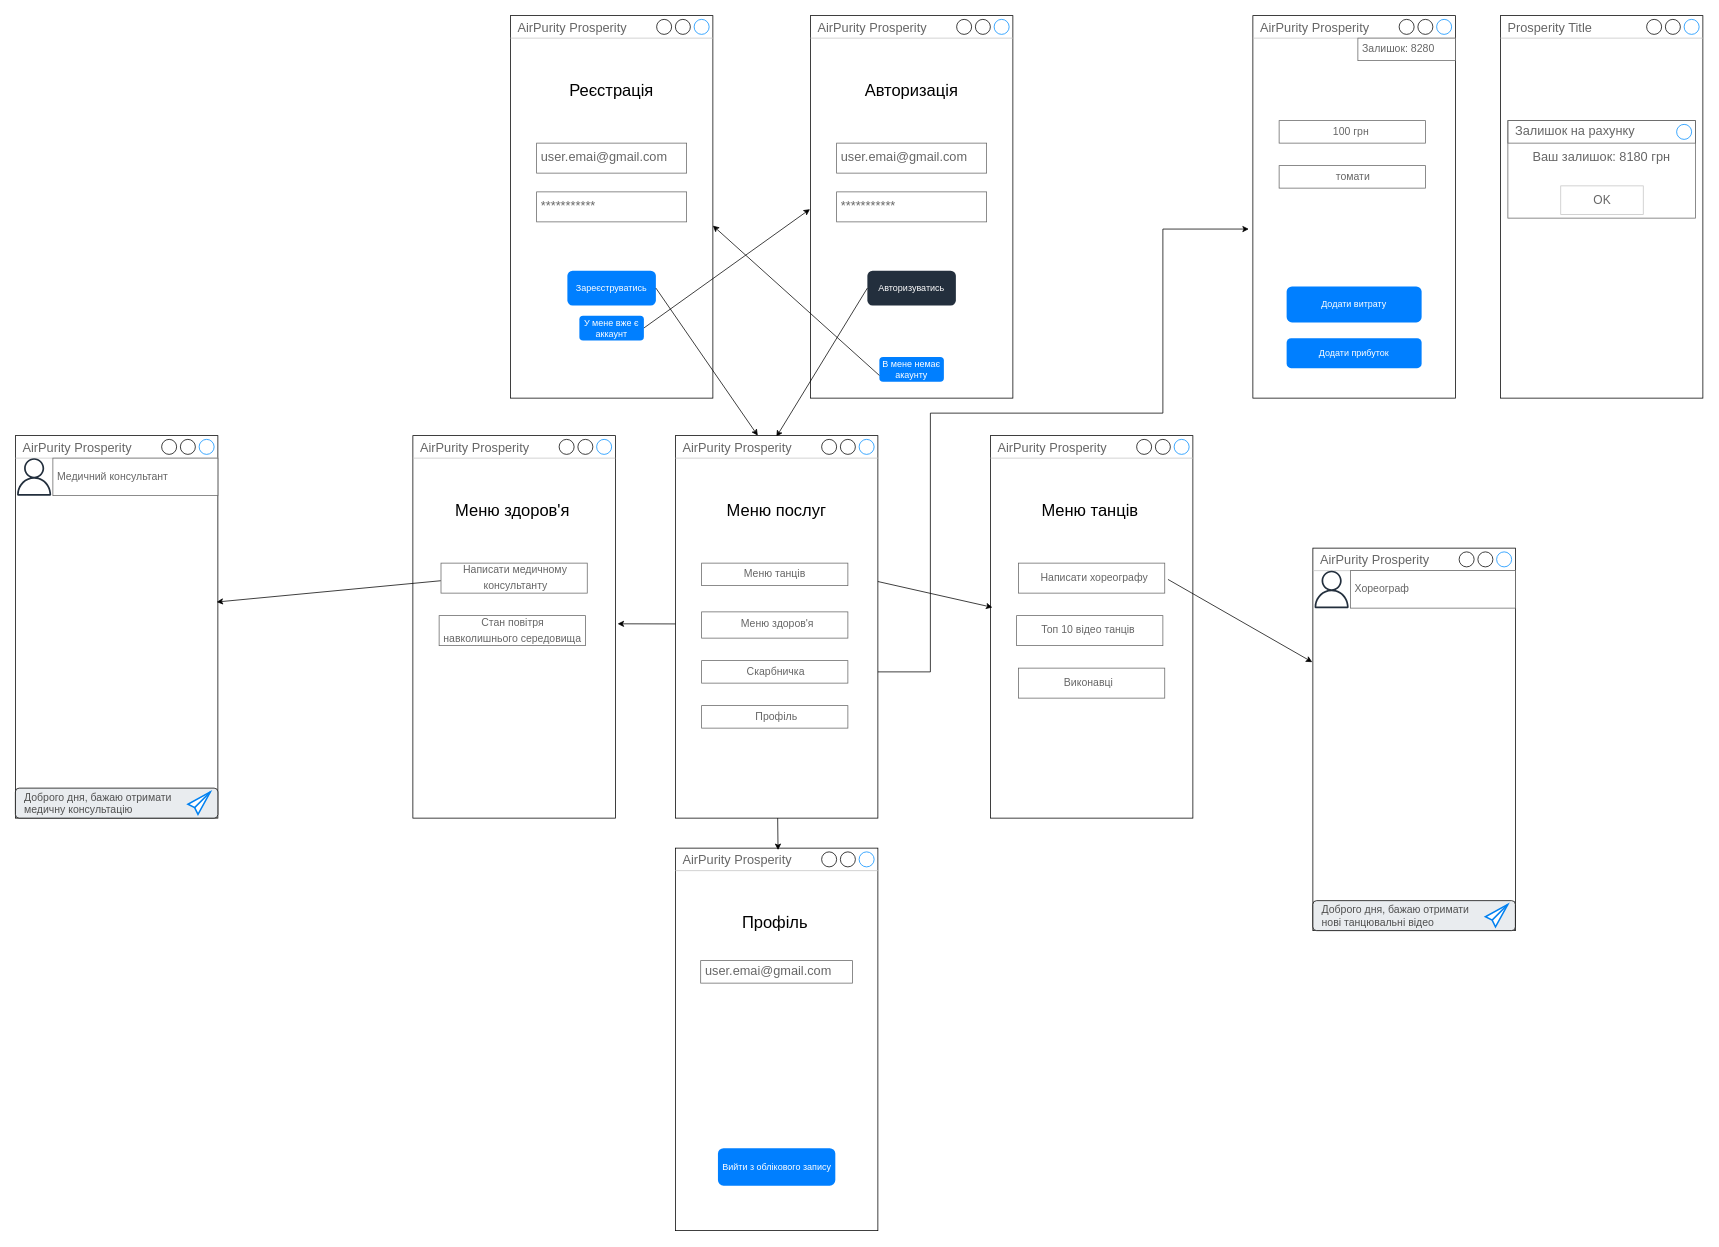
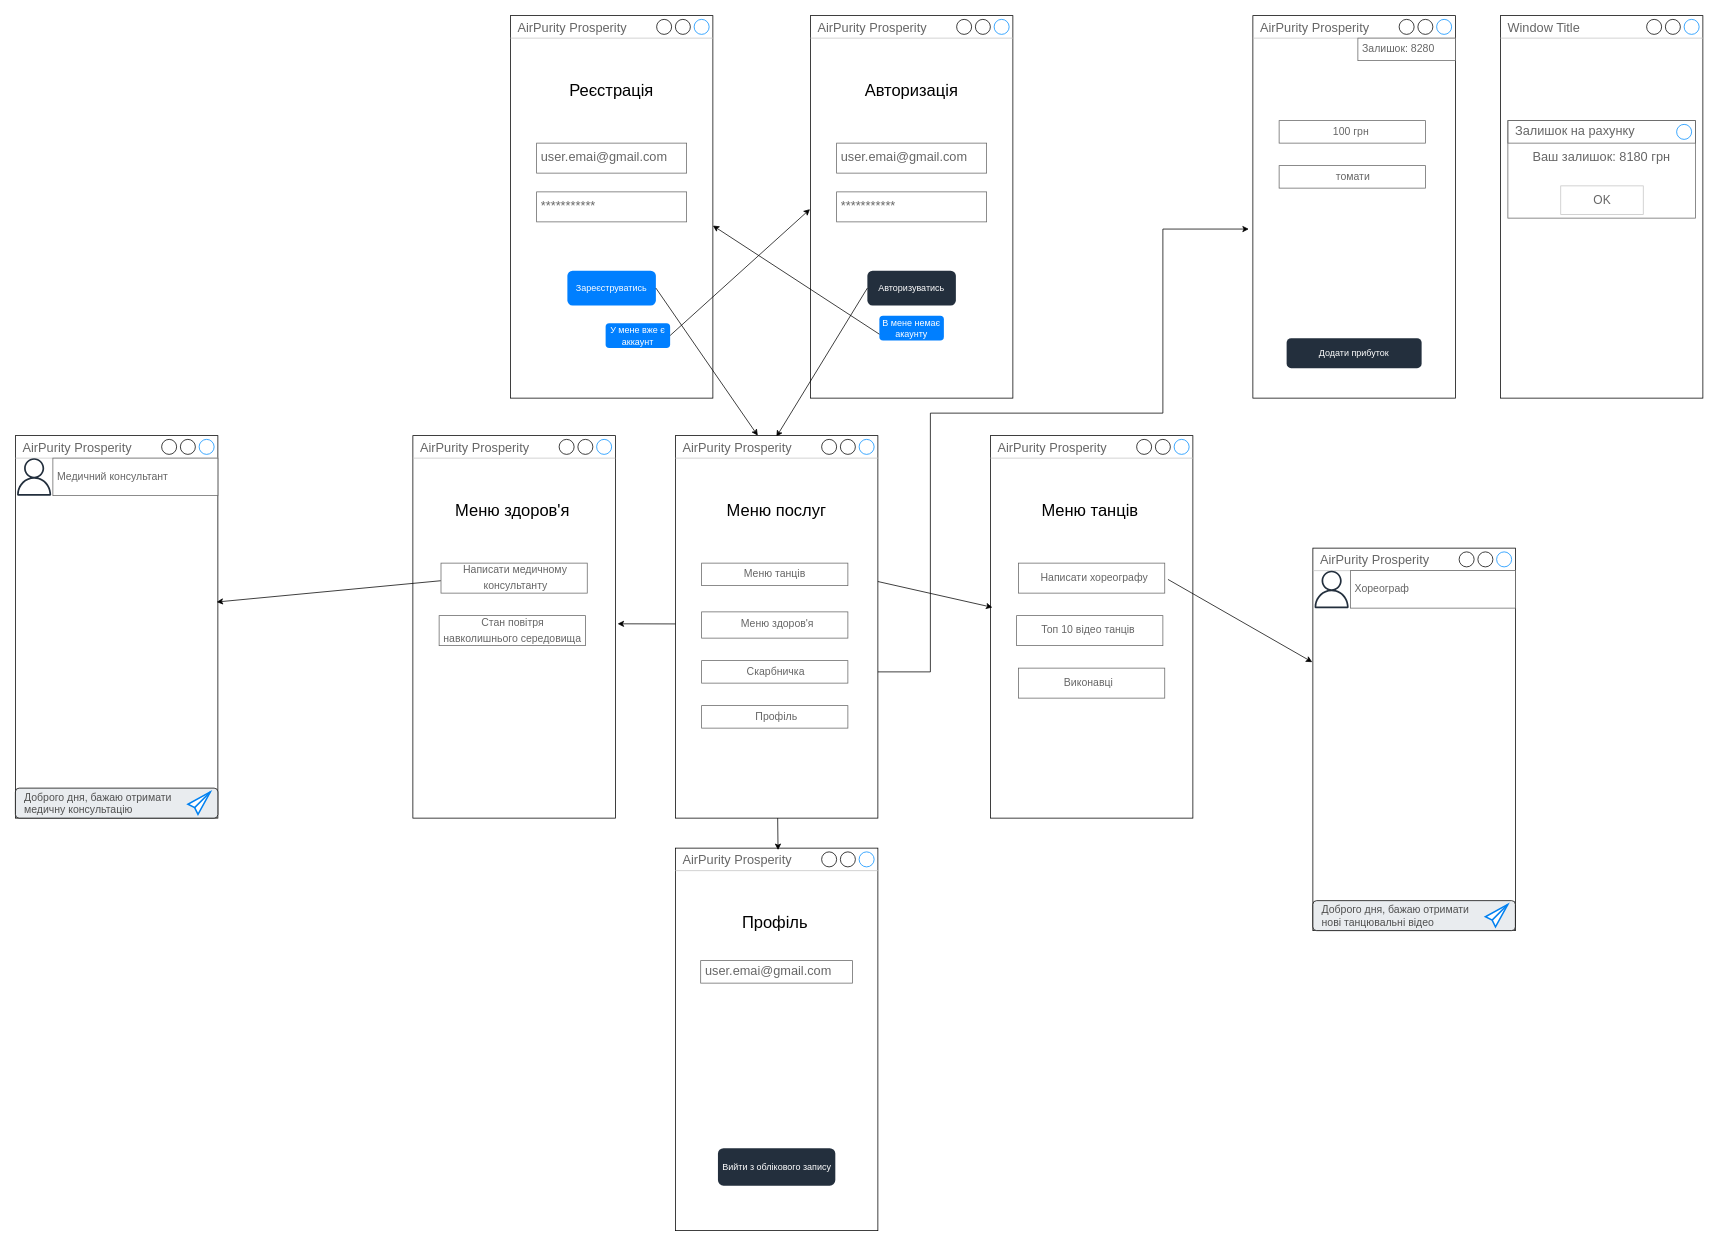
node "Prosperity Title": label "Prosperity Title" -> "Window Title"
node "Додати витрату": removed
node "У мене вже є аккаунт": moved (612, 328) -> (638, 335)
node "Додати прибуток": fillcolor #007fff -> #232f3d
node "В мене немає акаунту": moved (912, 369) -> (912, 328)
node "Вийти з облікового запису": fillcolor #007fff -> #232f3d
